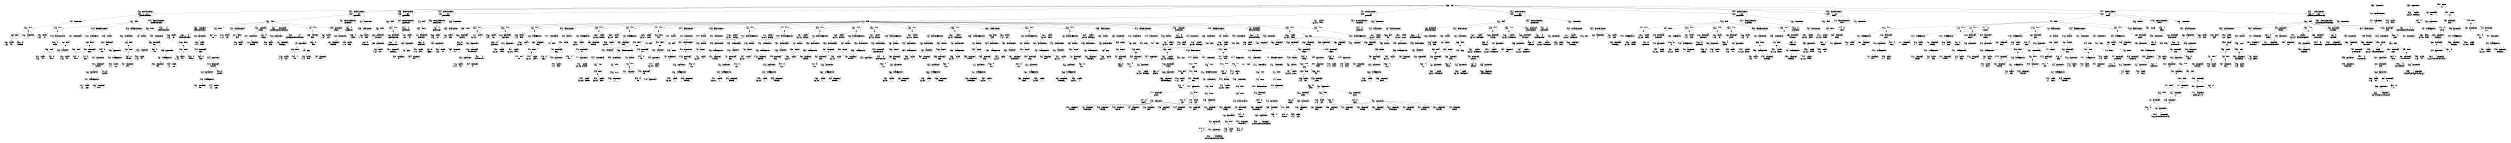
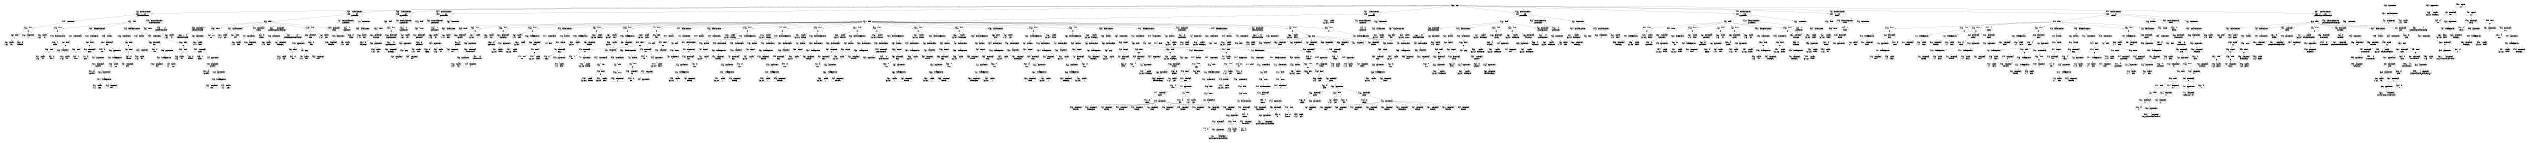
node "95003": added
